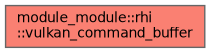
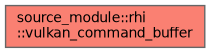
node "module_module::rhi ::vulkan_command_buffer": label "module_module::rhi ::vulkan_command_buffer" -> "source_module::rhi ::vulkan_command_buffer"
